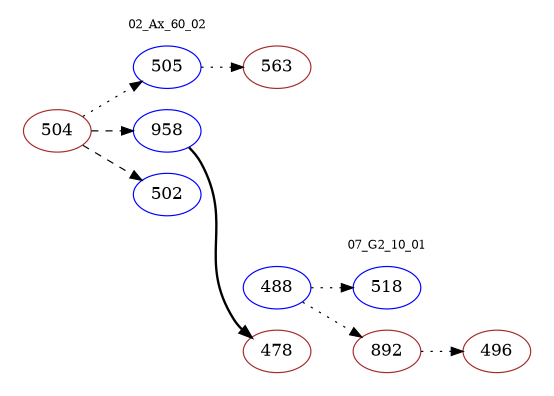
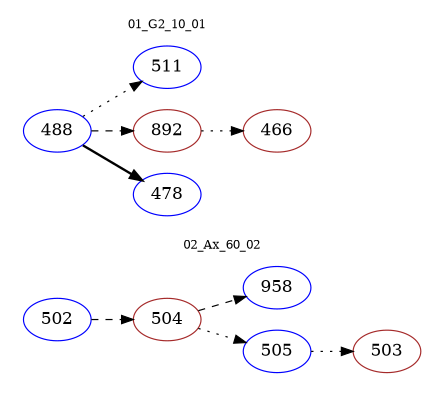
node "563": label "563" -> "503"
edge "504" -> "502": reversed
edge "958" -> "478": now "488" -> "478"
cluster "07_G2_10_01": label "07_G2_10_01" -> "01_G2_10_01"
node "518": label "518" -> "511"
edge "488" -> "892": style dotted -> dashed
node "478": color brown -> blue
node "496": label "496" -> "466"
